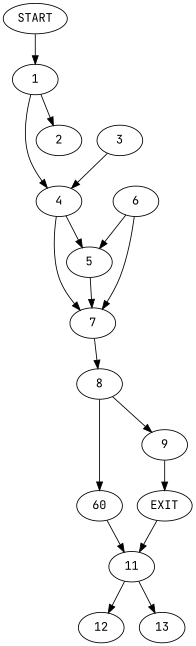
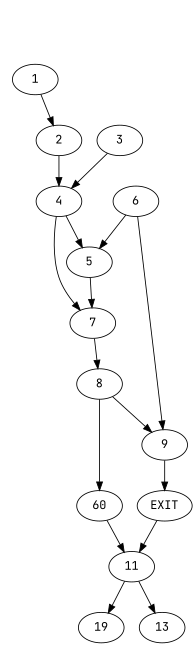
node "START": removed
edge "1" -> "4": now "2" -> "4"
edge "6" -> "7": now "6" -> "9"
node "12": label "12" -> "19"
